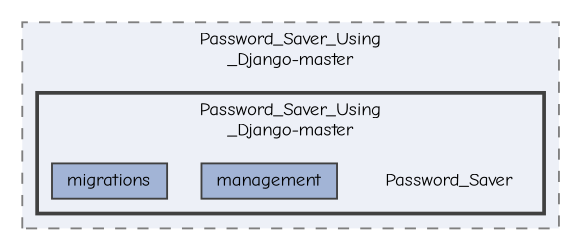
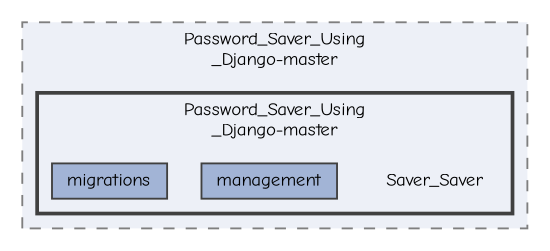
node "Password_Saver": label "Password_Saver" -> "Saver_Saver"
